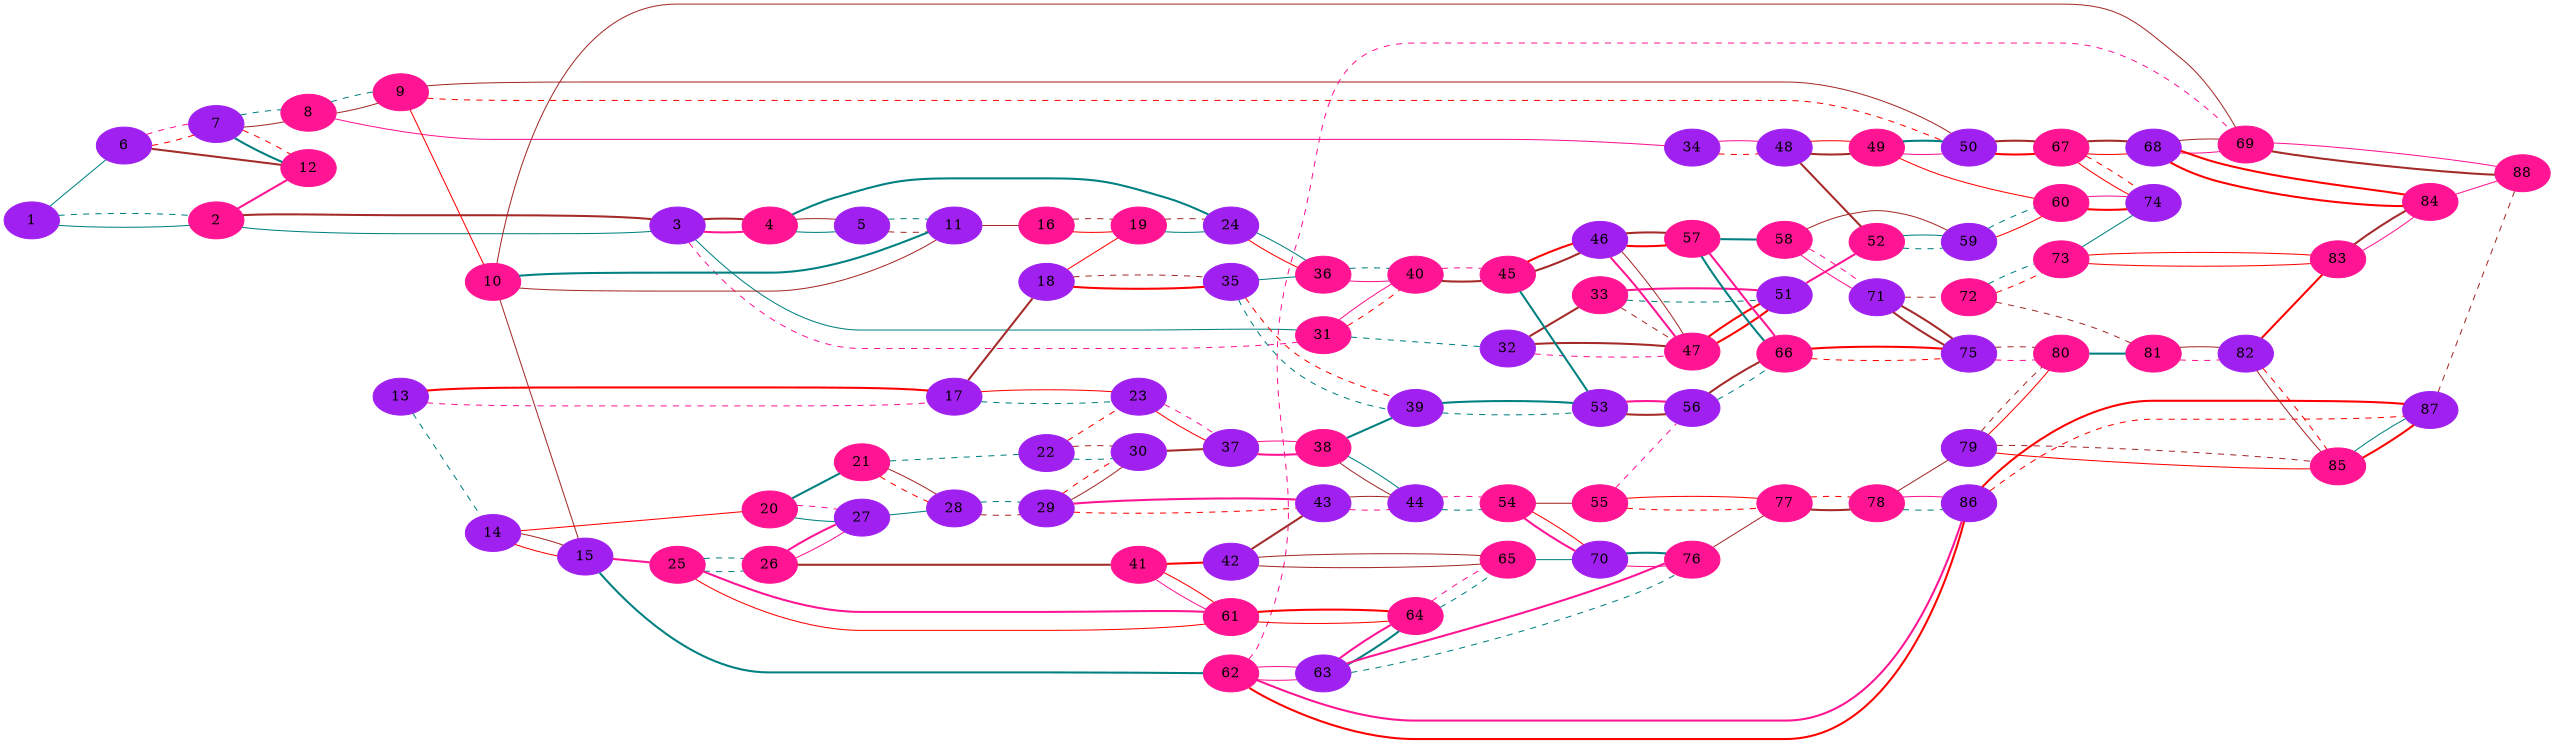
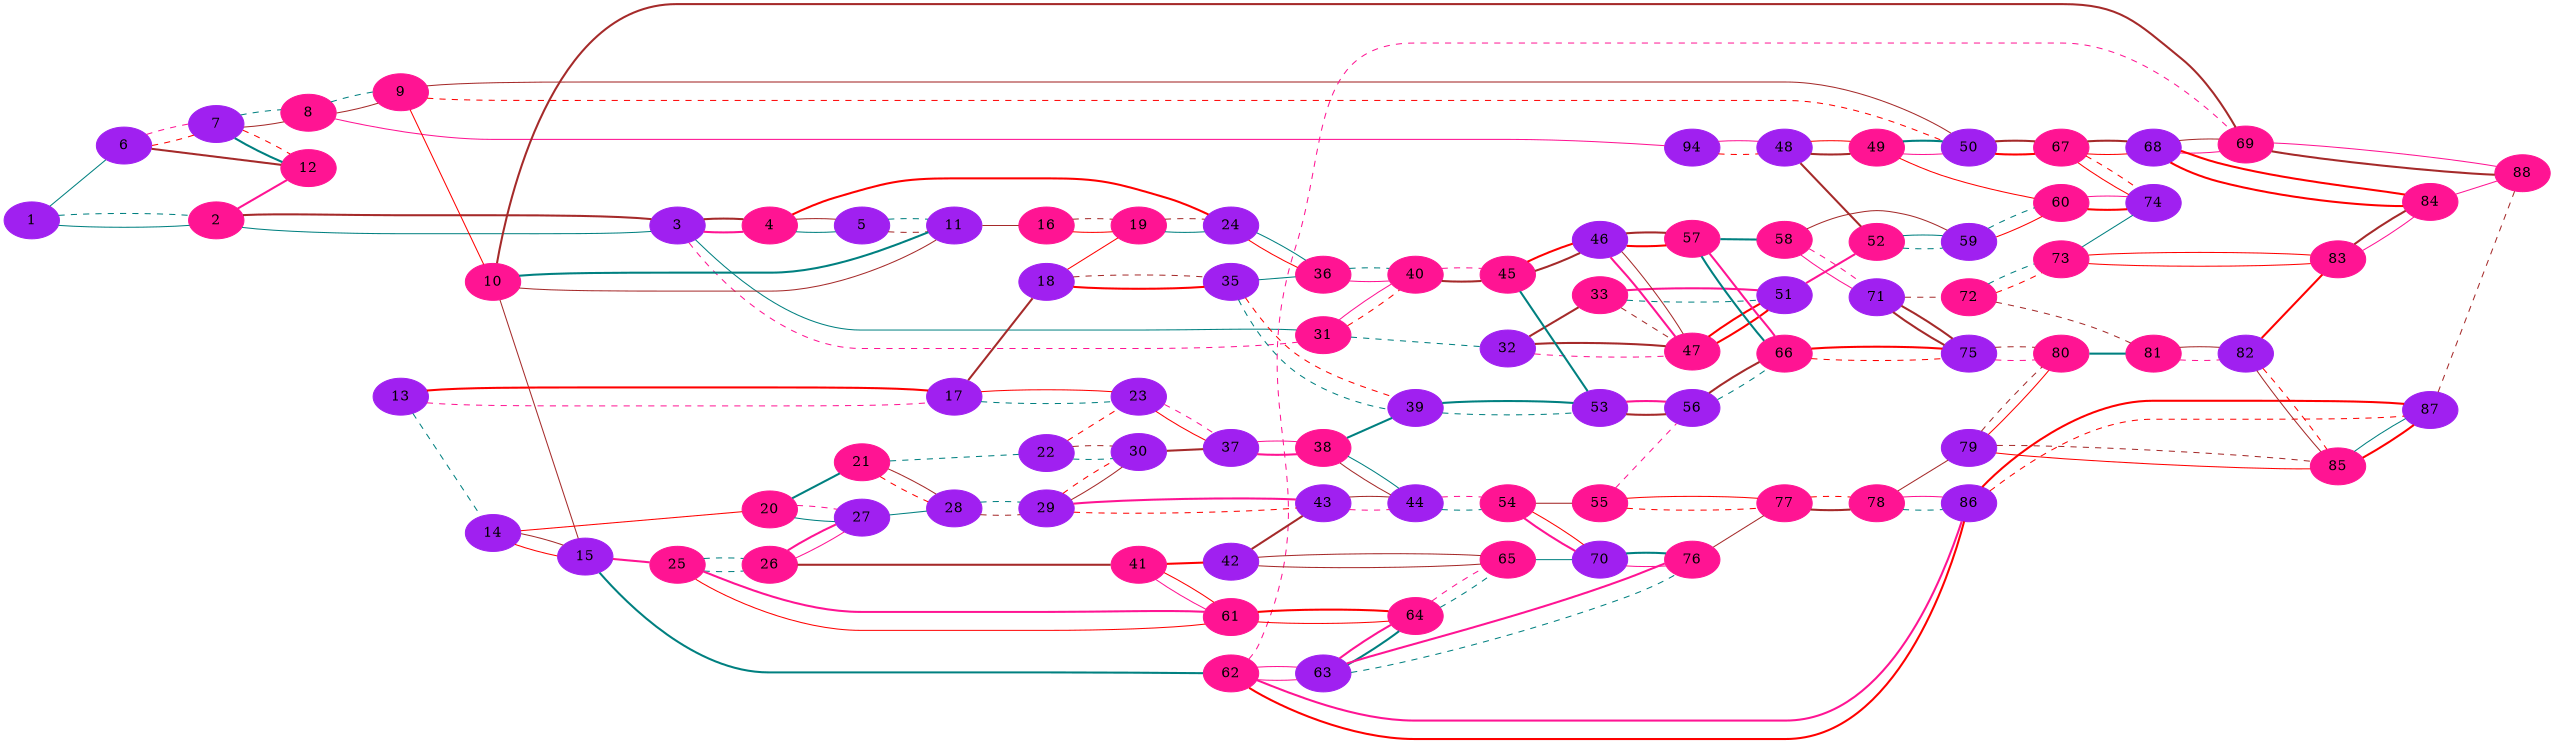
edge "69" -- "10": style solid -> bold
node "34": label "34" -> "94"
edge "4" -- "24": color teal -> red
